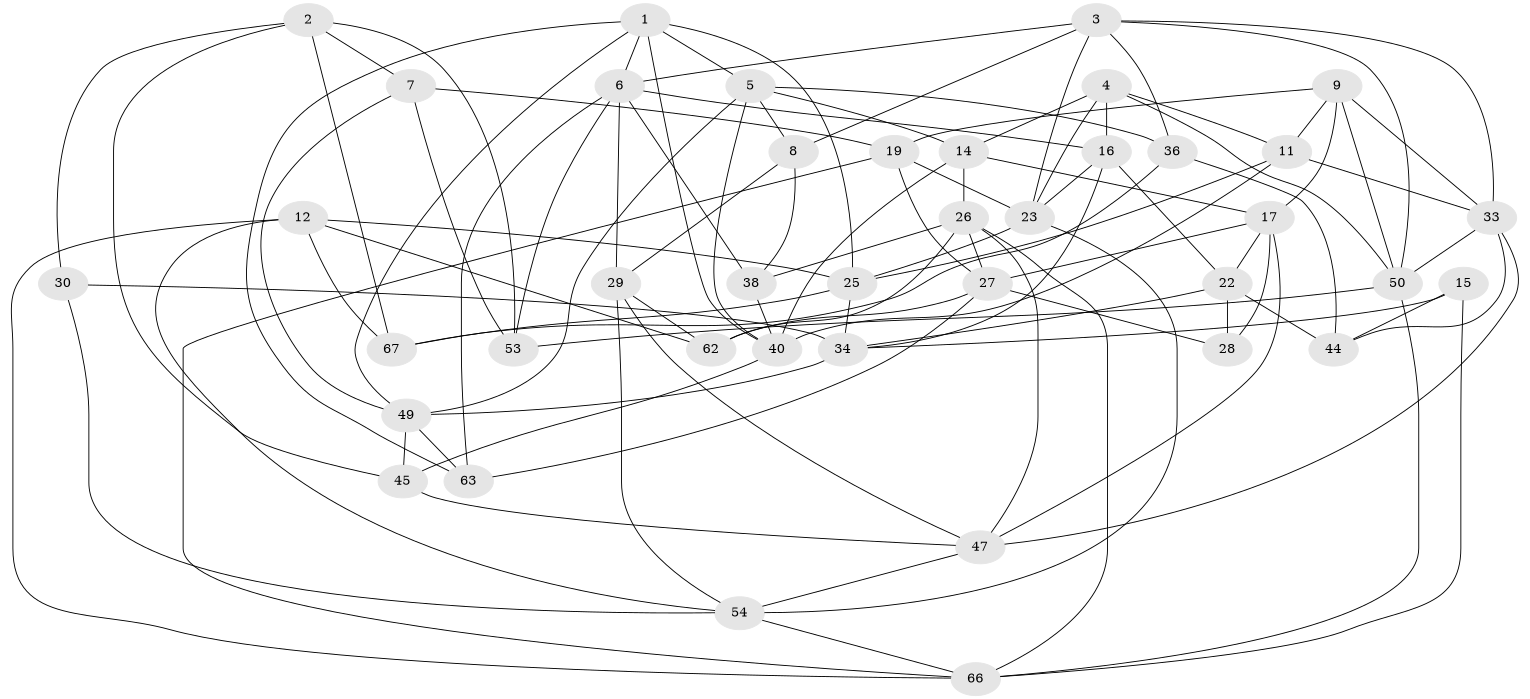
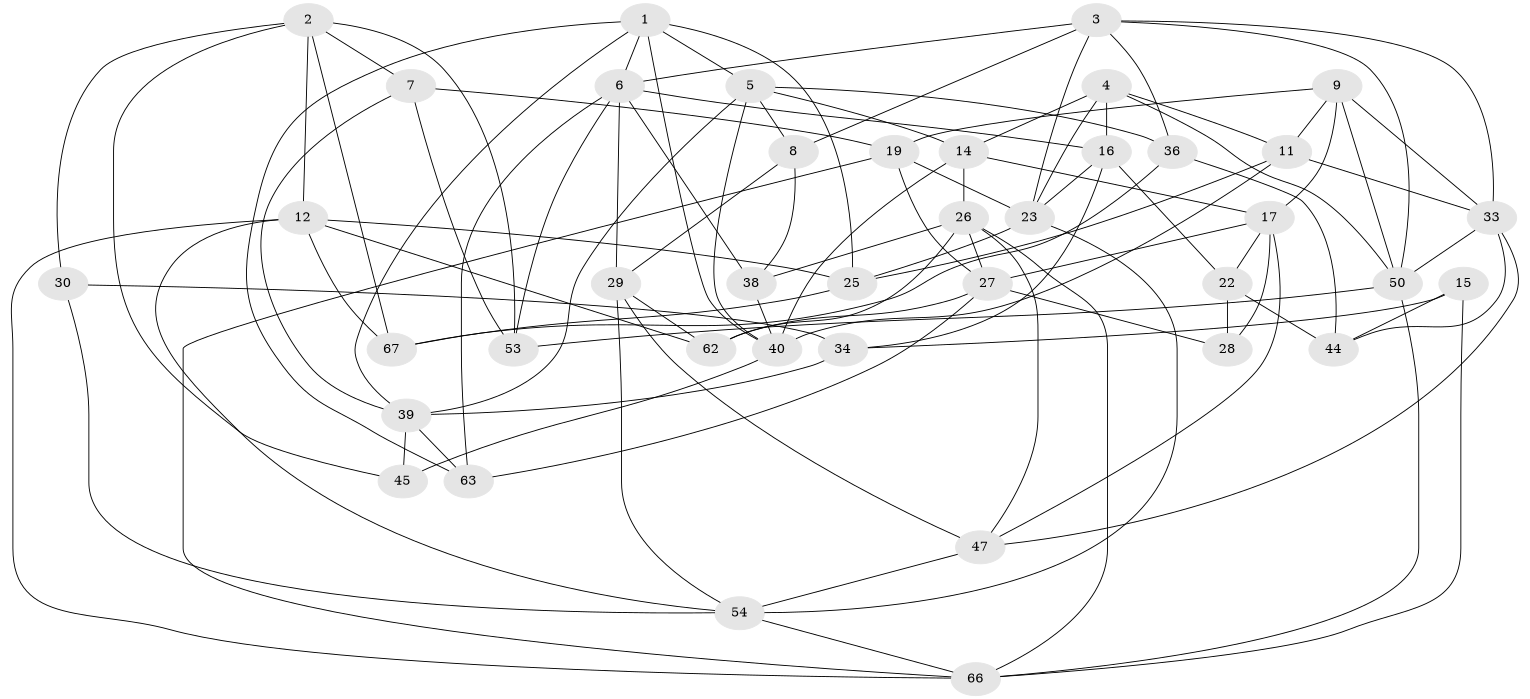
edge "2" -- "12": added
edge "25" -- "34": removed
edge "22" -- "34": removed
node "49": label "49" -> "39"
edge "45" -- "47": removed
